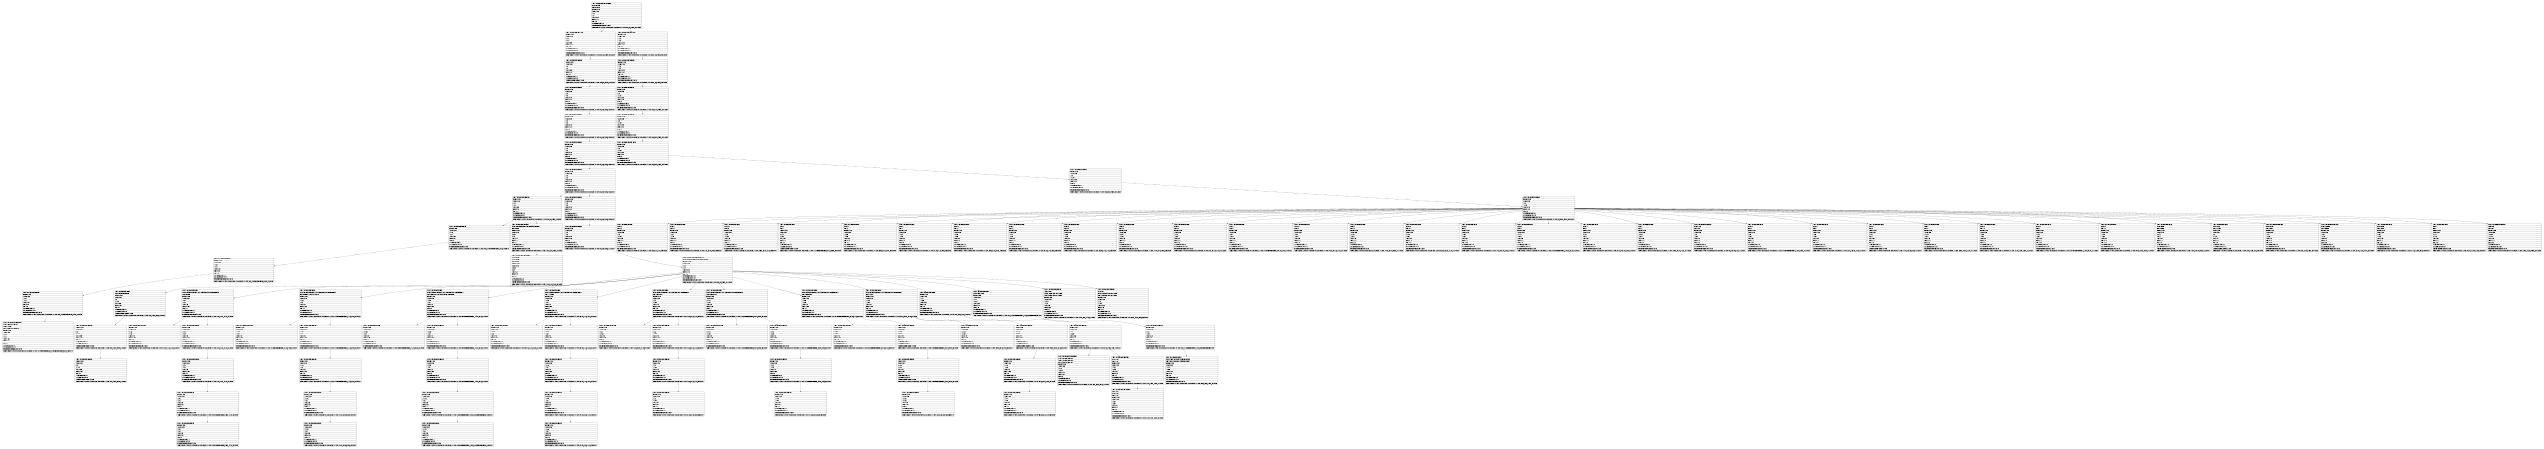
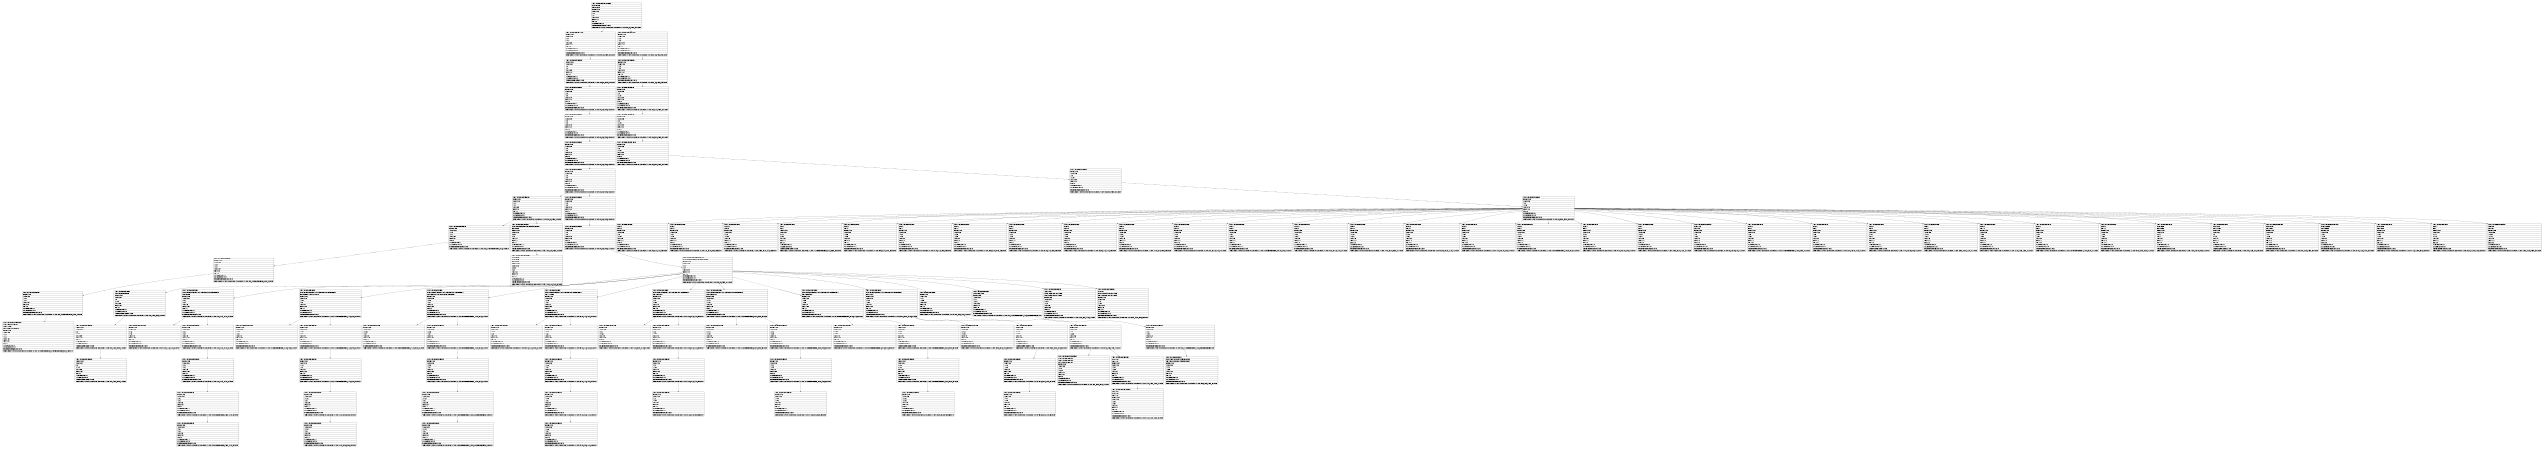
node "type = XCUIElementTypeTextField": text "height = 66" -> "height = 36"
